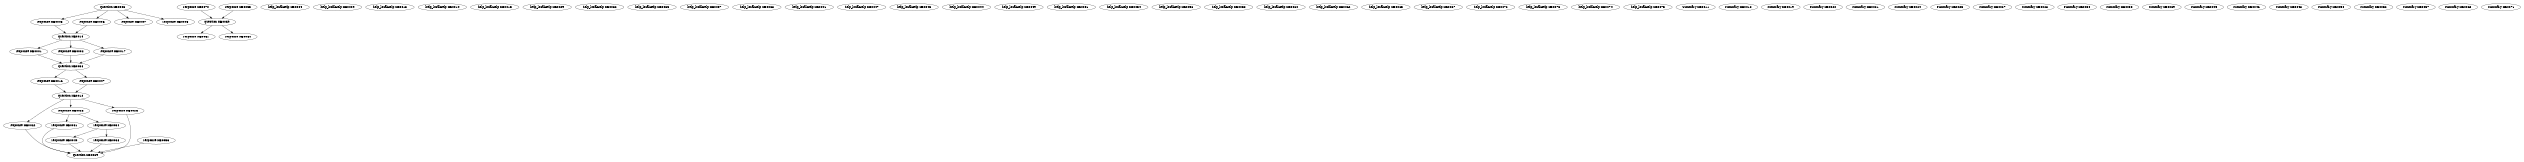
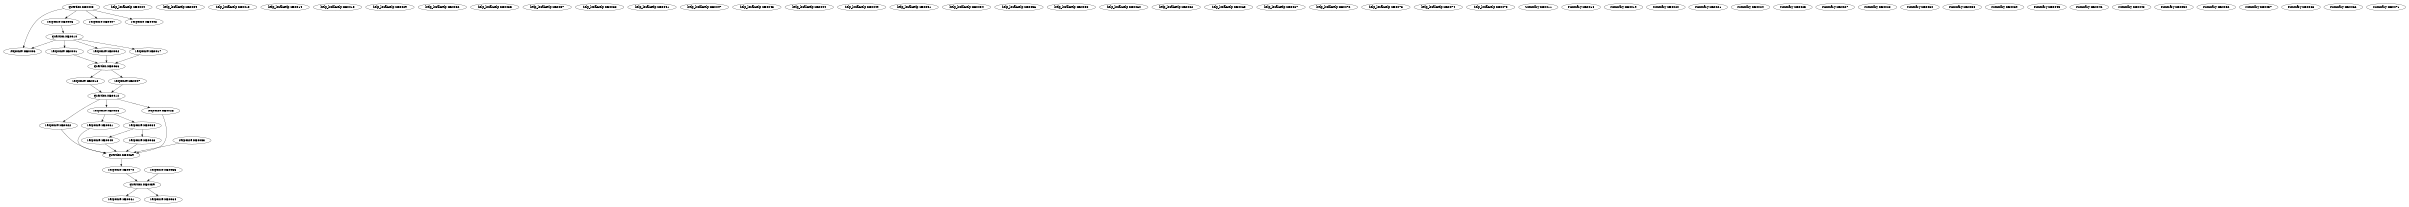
node "summary KB0066": added
edge "response KB0006" -> "question KB0010": reversed
edge "question KB0069" -> "response KB0070": added
